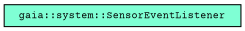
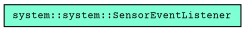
node "gaia::system::SensorEventListener": label "gaia::system::SensorEventListener" -> "system::system::SensorEventListener"
